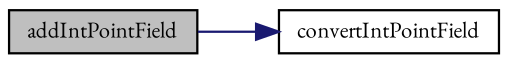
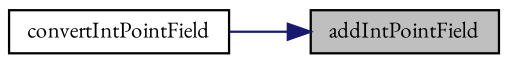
edge "addIntPointField" -> "convertIntPointField": reversed
